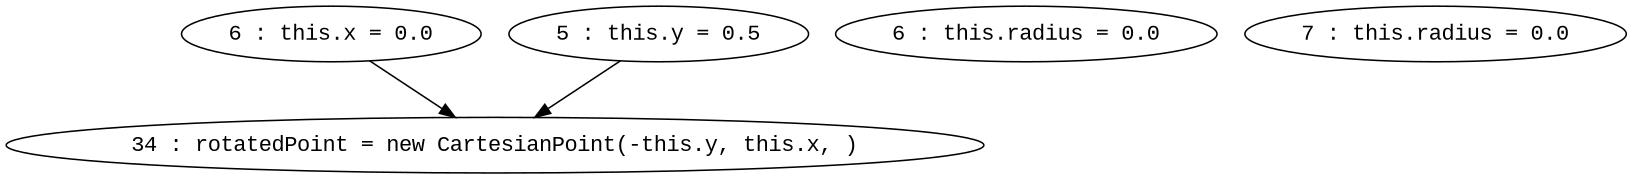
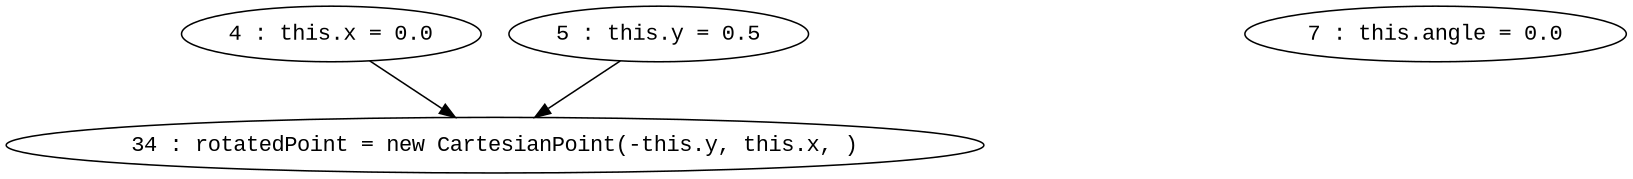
node "6 : this.x = 0.0": label "6 : this.x = 0.0" -> "4 : this.x = 0.0"
node "6 : this.radius = 0.0": removed
node "7 : this.radius = 0.0": label "7 : this.radius = 0.0" -> "7 : this.angle = 0.0"
